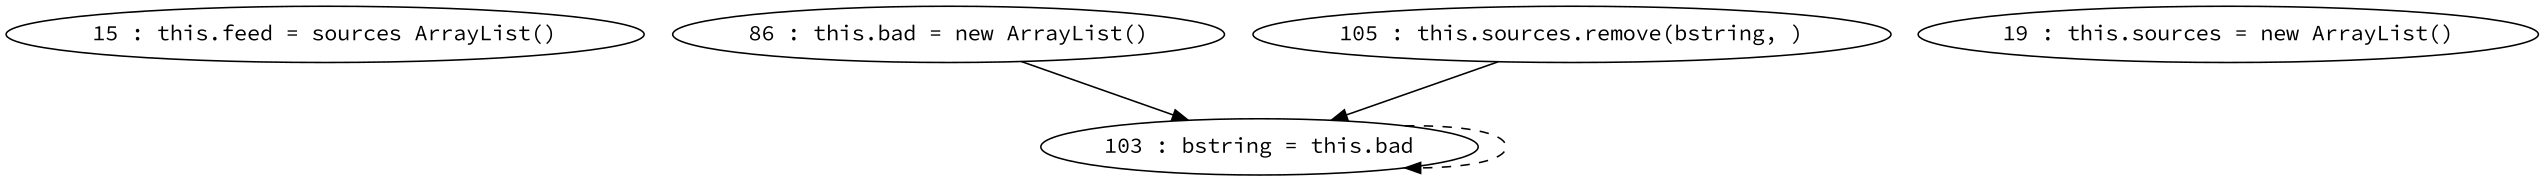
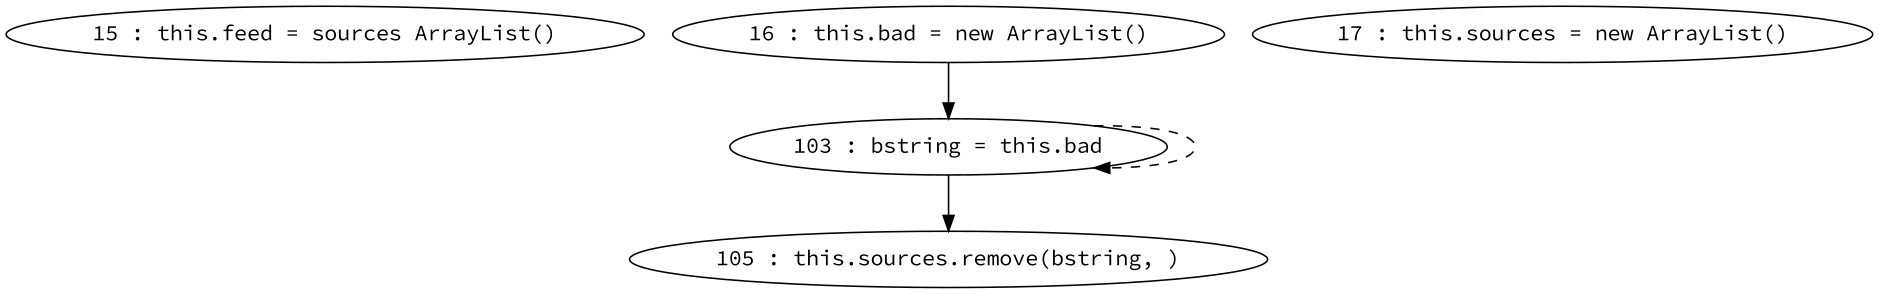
node "86 : this.bad = new ArrayList()": label "86 : this.bad = new ArrayList()" -> "16 : this.bad = new ArrayList()"
node "19 : this.sources = new ArrayList()": label "19 : this.sources = new ArrayList()" -> "17 : this.sources = new ArrayList()"
edge "105 : this.sources.remove(bstring, )" -> "103 : bstring = this.bad": reversed
